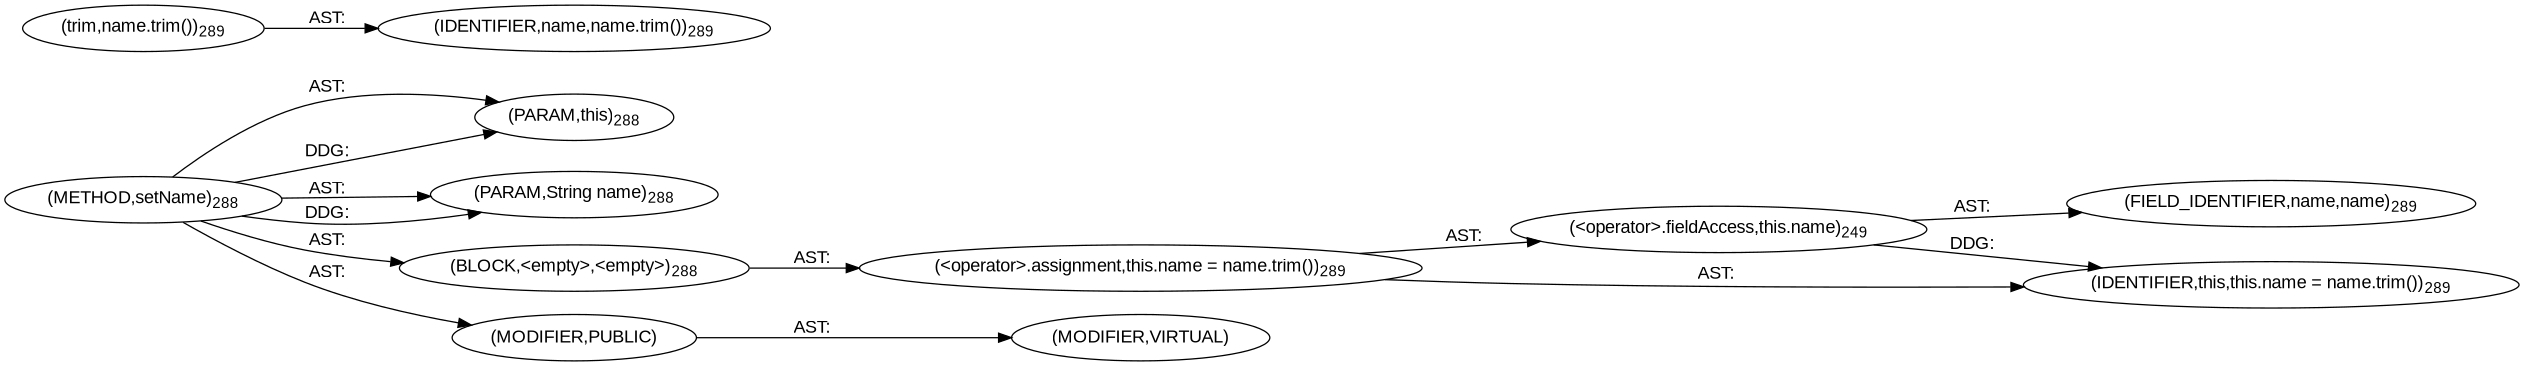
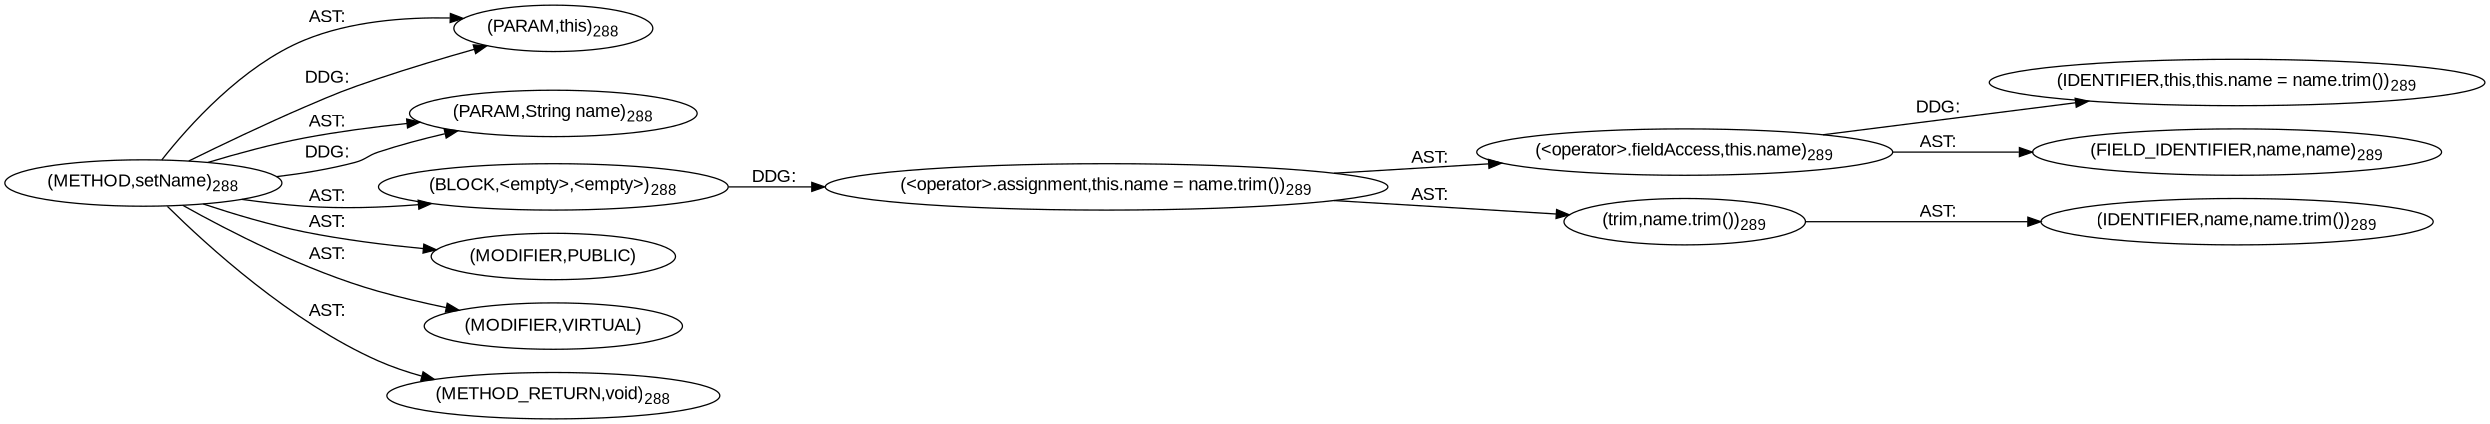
node "(<operator>.fieldAccess,this.name)": text "249" -> "289"
edge "(BLOCK,<empty>,<empty>)" -> "(<operator>.assignment,this.name = name.trim())": label "AST: " -> "DDG: "
edge "(<operator>.assignment,this.name = name.trim())" -> "(IDENTIFIER,this,this.name = name.trim())": now "(<operator>.assignment,this.name = name.trim())" -> "(trim,name.trim())"
edge "(MODIFIER,PUBLIC)" -> "(MODIFIER,VIRTUAL)": now "(METHOD,setName)" -> "(MODIFIER,VIRTUAL)"
node "(METHOD_RETURN,void)": added
